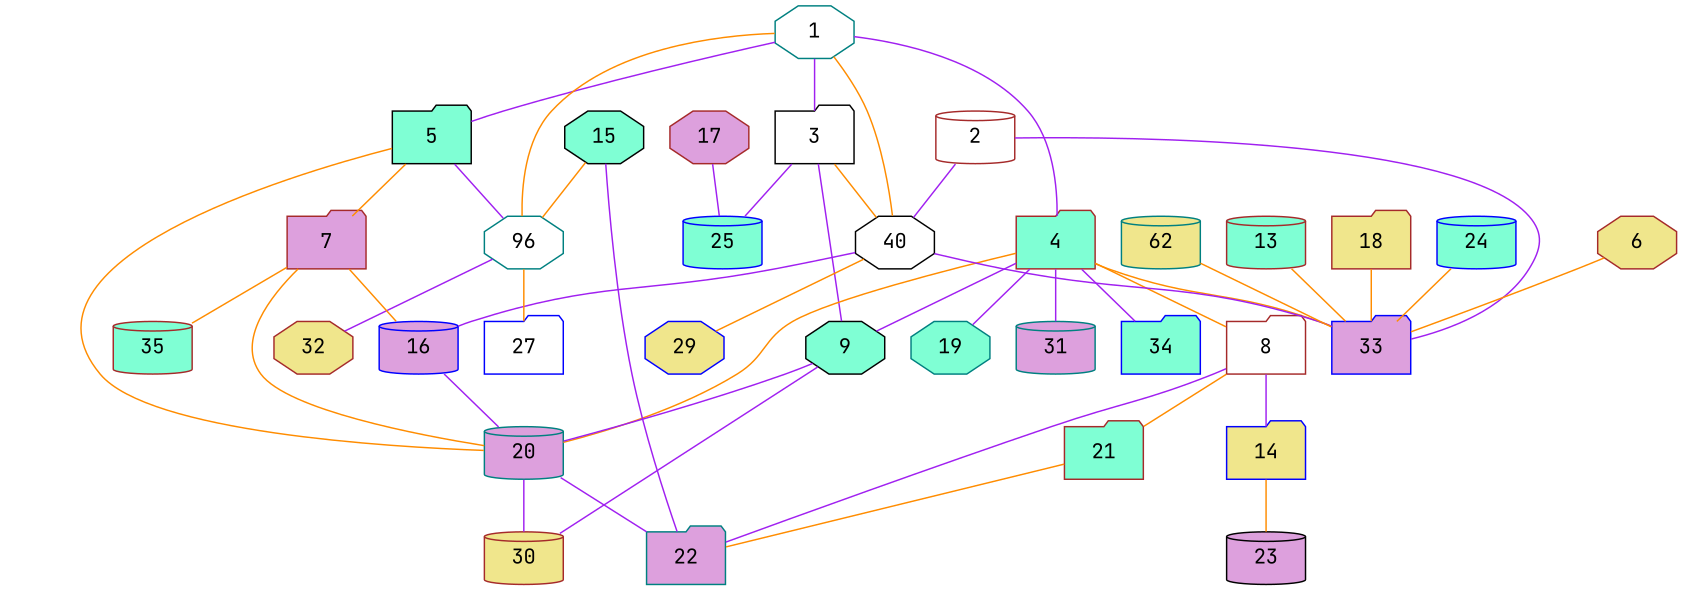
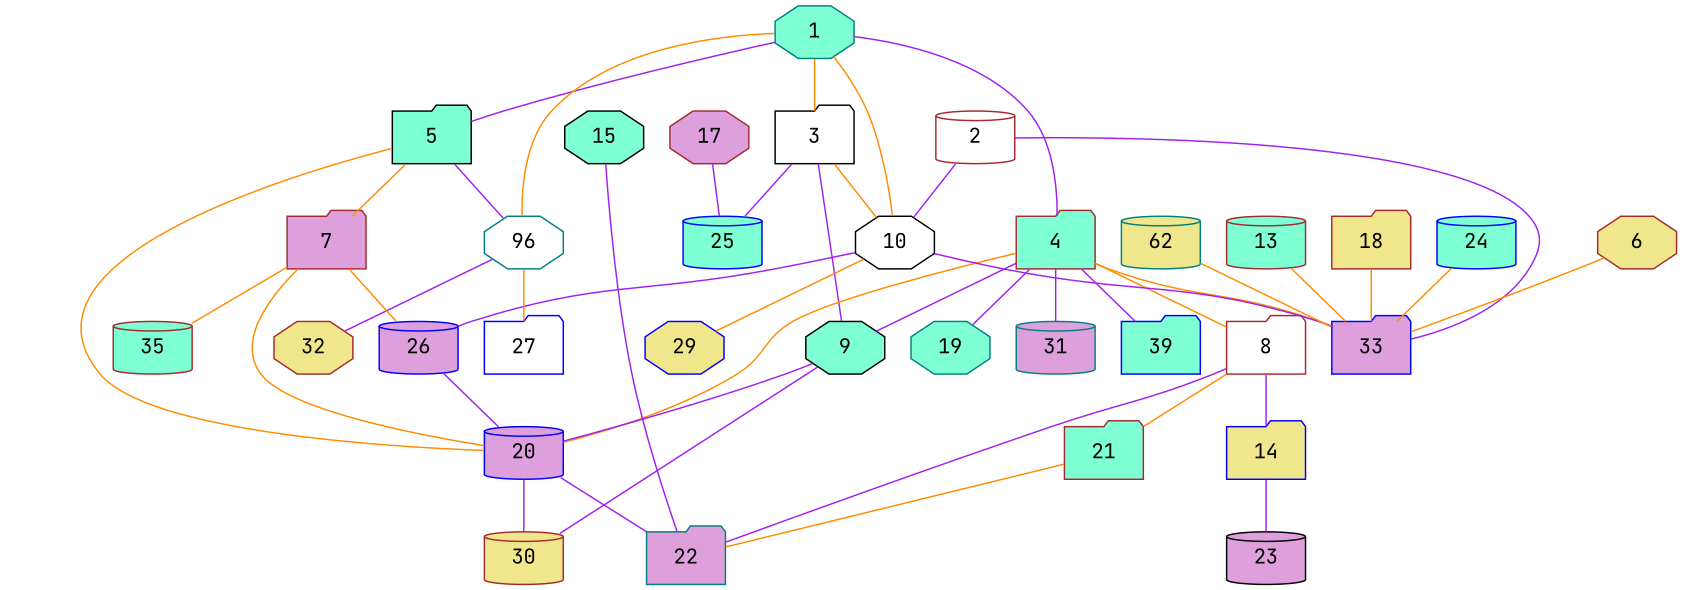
node "1": fillcolor white -> aquamarine
edge "1" -- "3": color purple -> darkorange
edge "15" -- "96": removed
node "40": label "40" -> "10"
node "16": label "16" -> "26"
node "34": label "34" -> "39"
node "20": color teal -> blue
edge "14" -- "23": color darkorange -> purple
